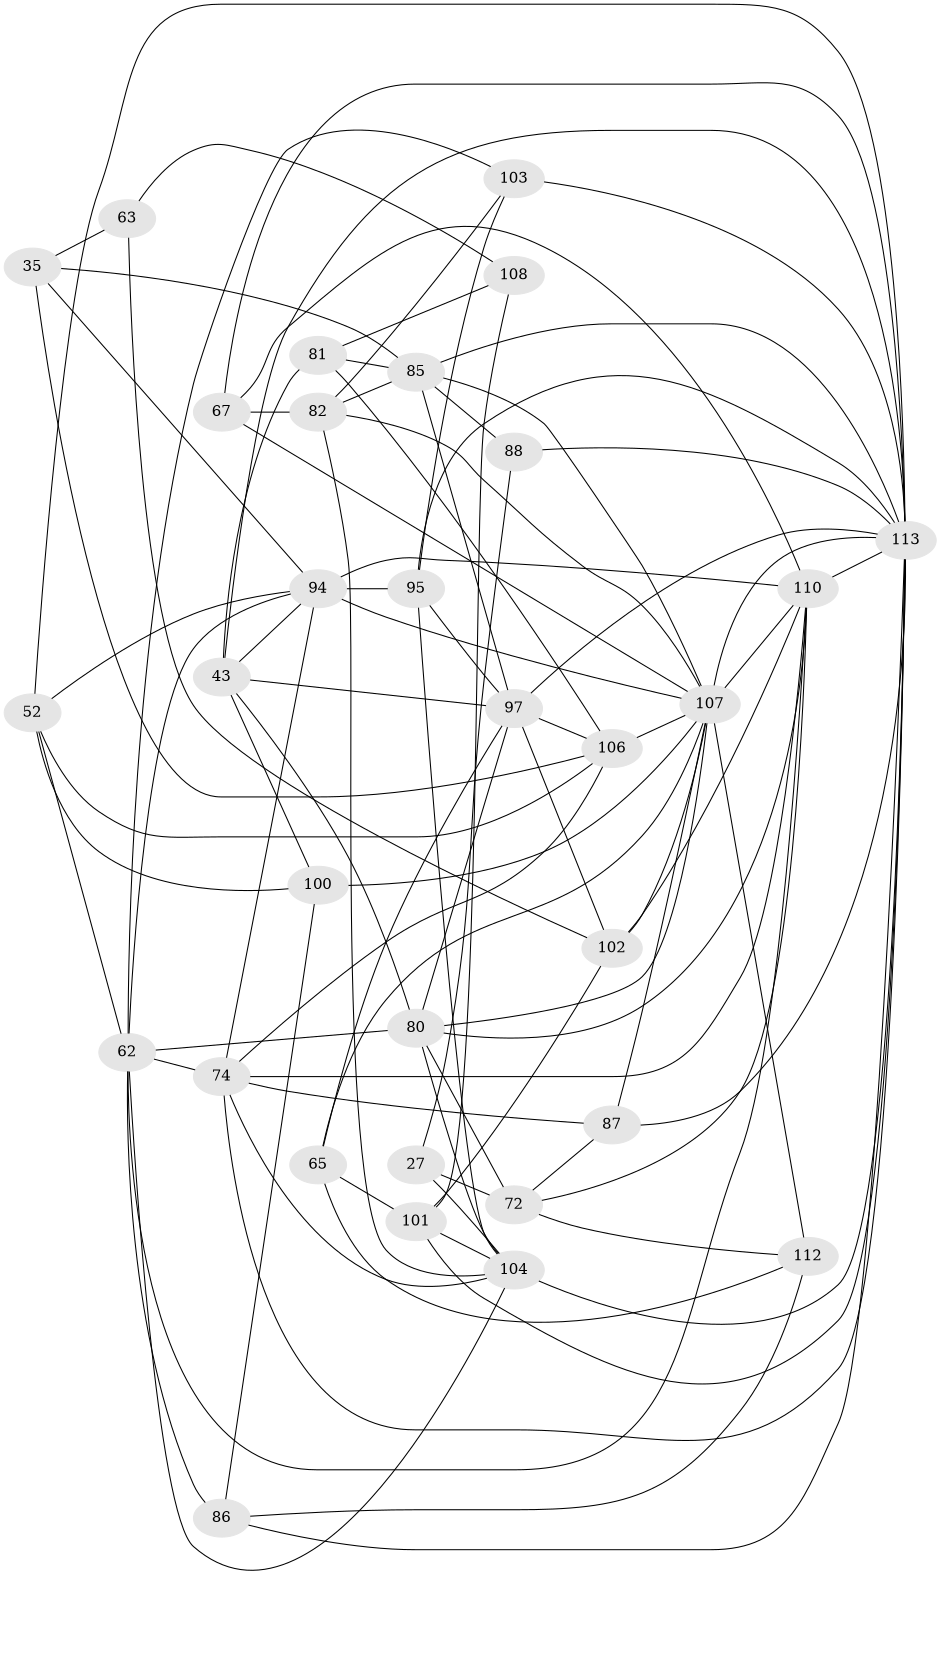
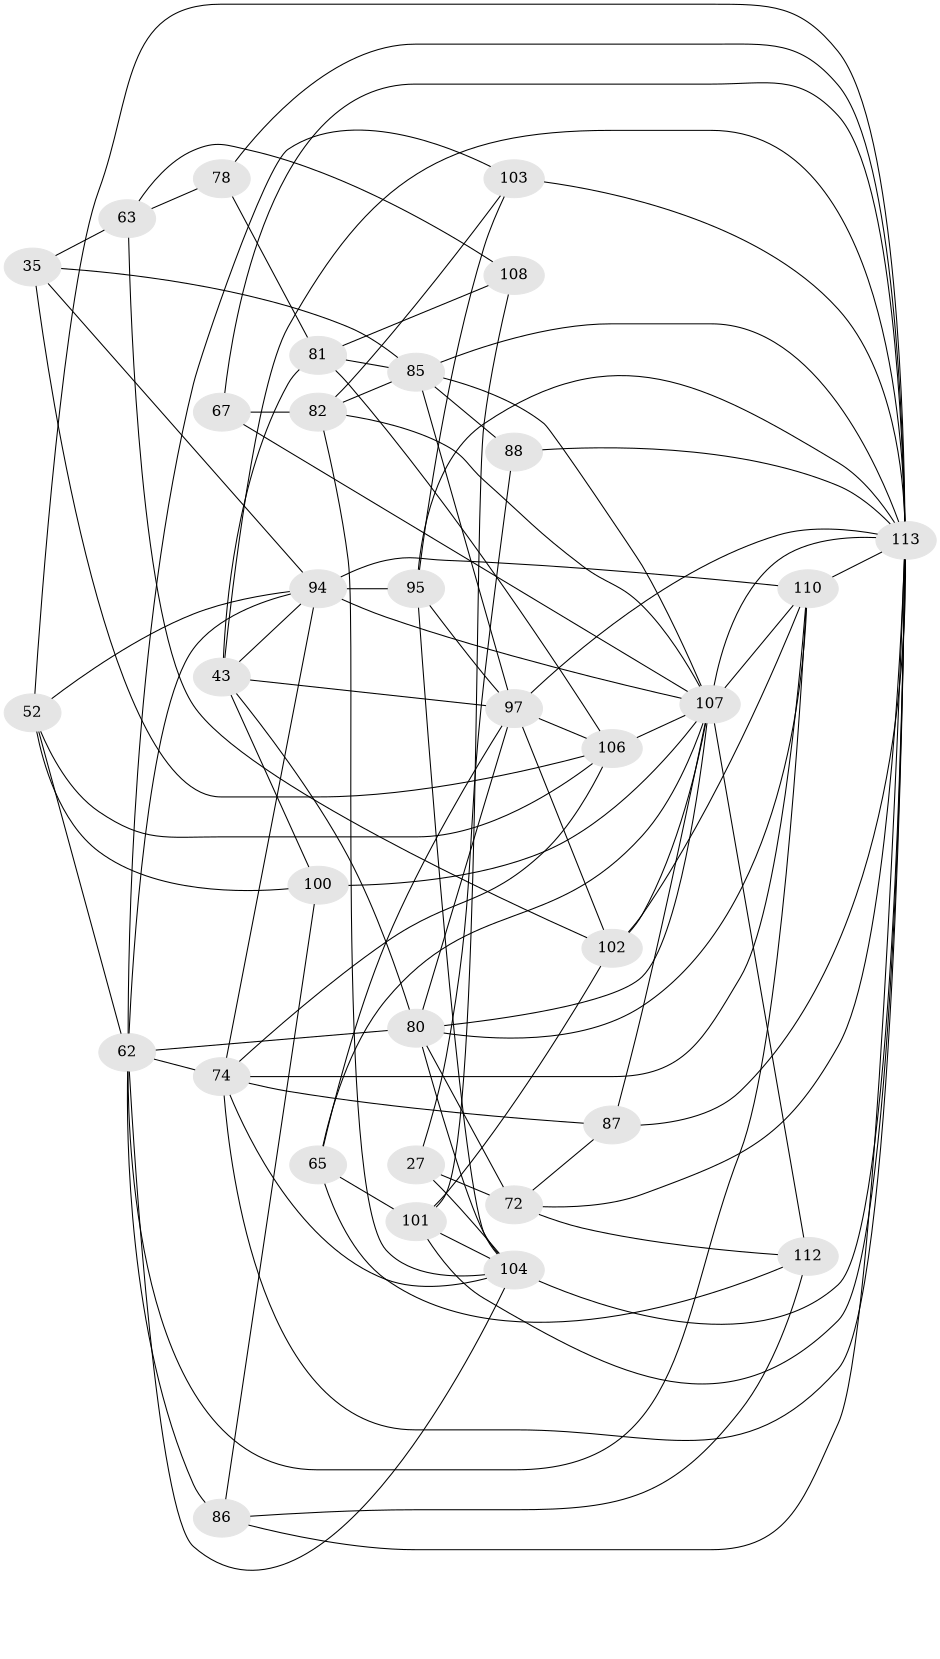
node "78": added
edge "67" -- "110": removed
edge "110" -- "72": now "113" -- "72"
